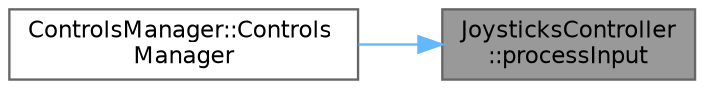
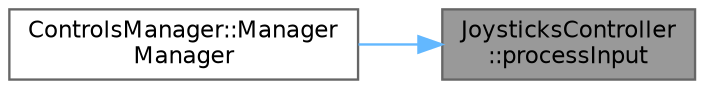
node "ControlsManager::Controls Manager": label "ControlsManager::Controls Manager" -> "ControlsManager::Manager Manager"
